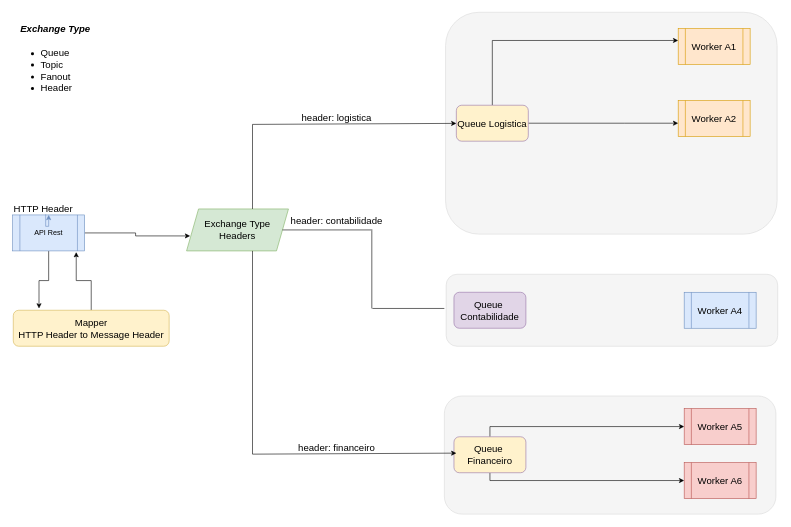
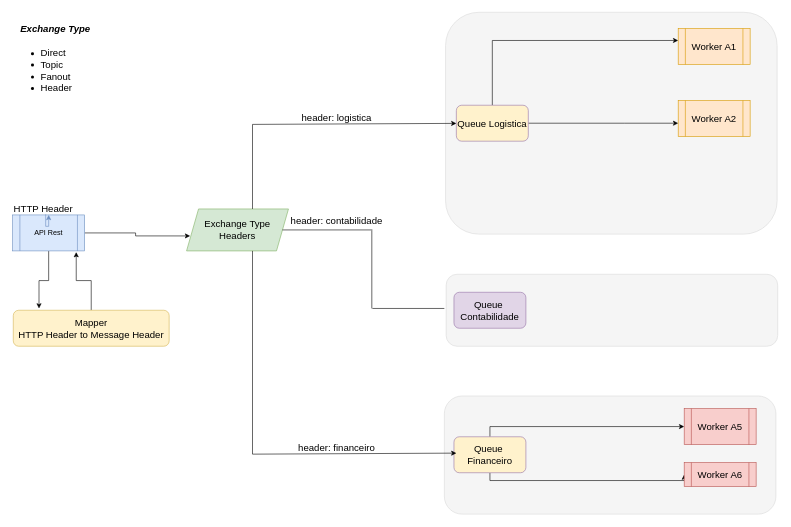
node "Queue Topic Fanout Header": label "Queue Topic Fanout Header" -> "Direct Topic Fanout Header"
node "Worker A4": removed
node "Worker A6": size 72x36 -> 72x24
